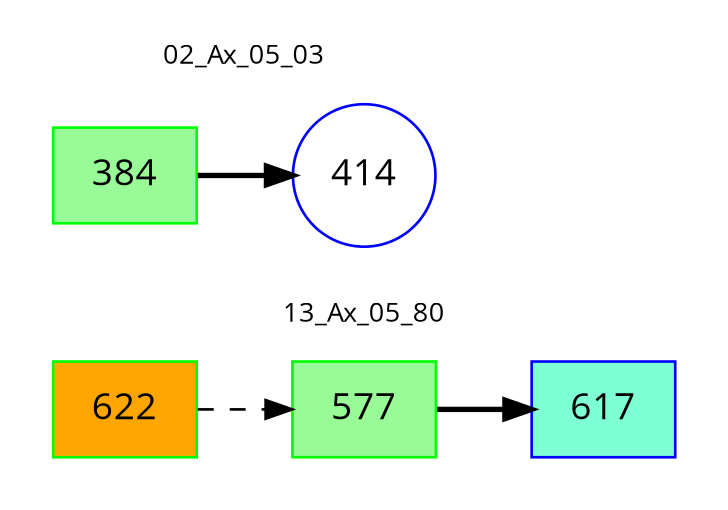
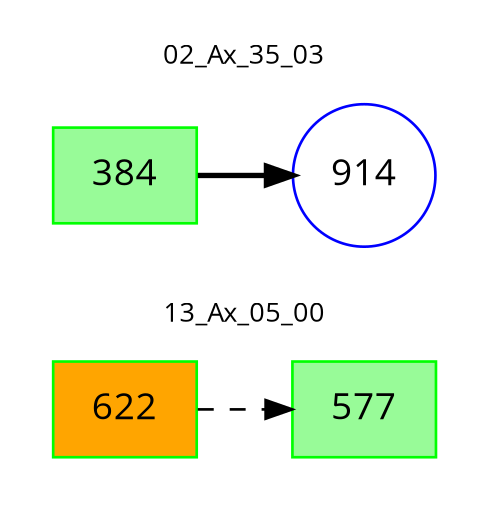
cluster "02_Ax_05_03": label "02_Ax_05_03" -> "02_Ax_35_03"
node "414": label "414" -> "914"
cluster "13_Ax_05_80": label "13_Ax_05_80" -> "13_Ax_05_00"
node "617": removed
